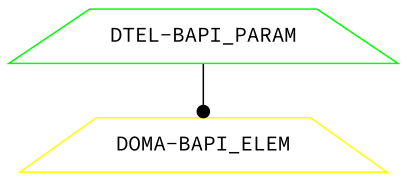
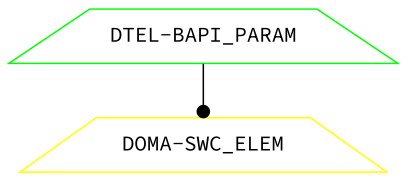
node "DOMA-BAPI_ELEM": label "DOMA-BAPI_ELEM" -> "DOMA-SWC_ELEM"
